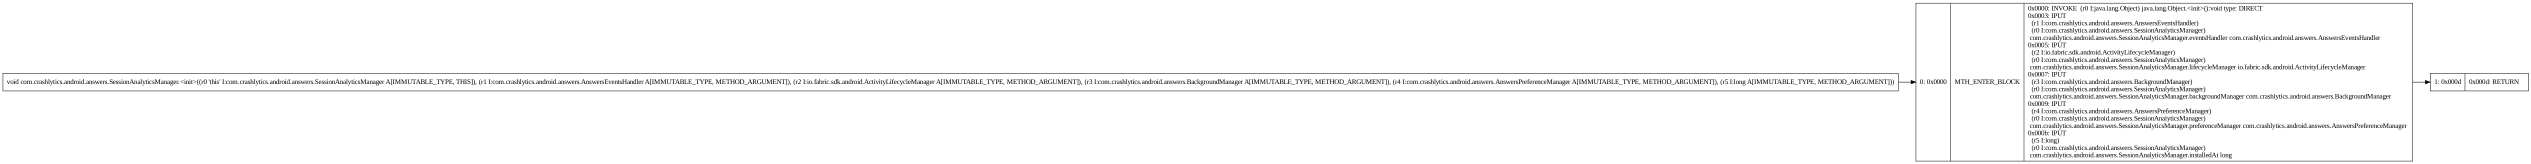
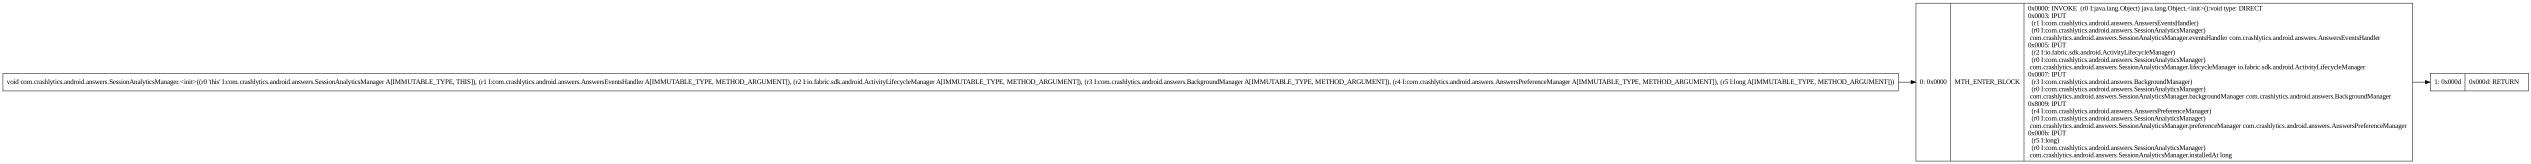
node "0: 0x0000": text "0x0009: IPUT" -> "0x8009: IPUT"
